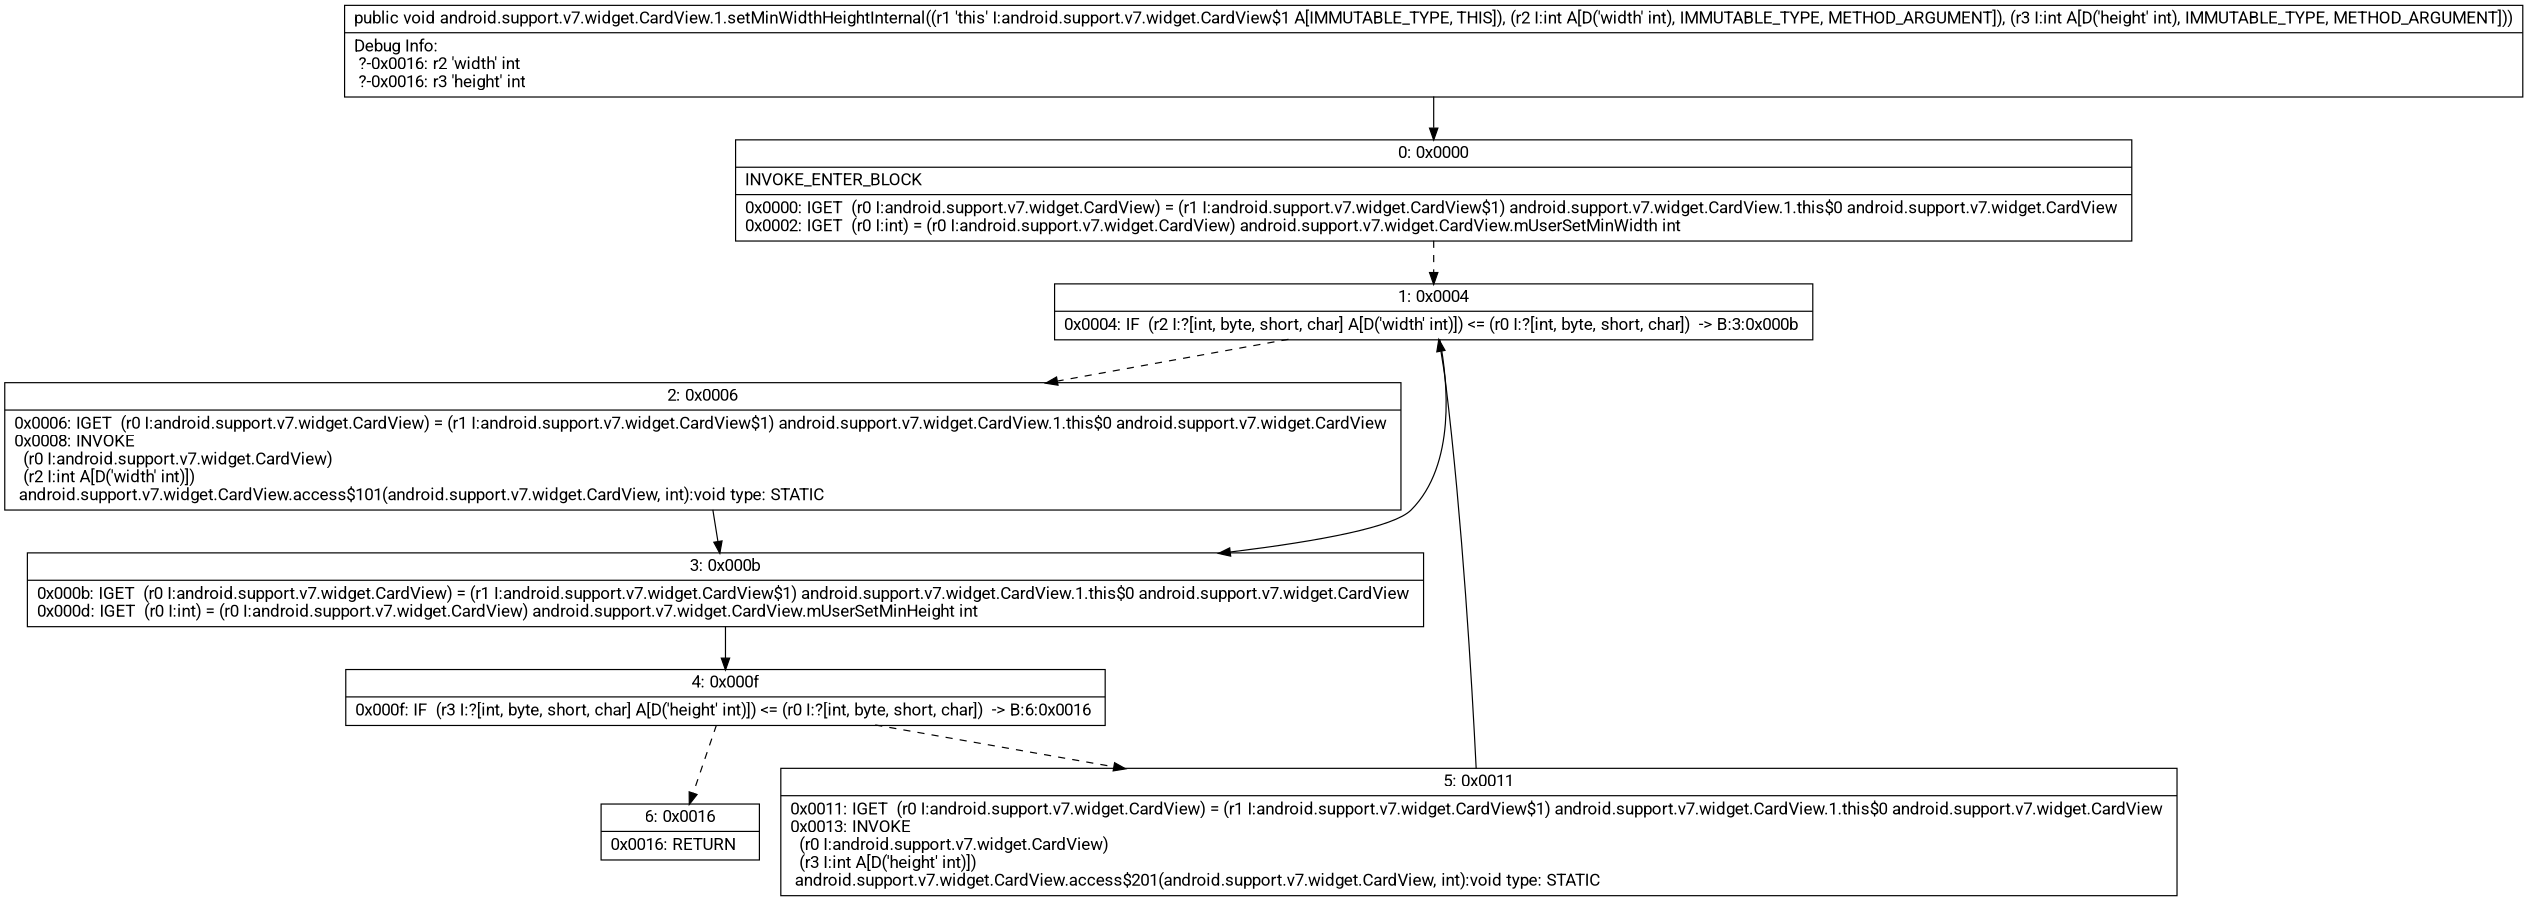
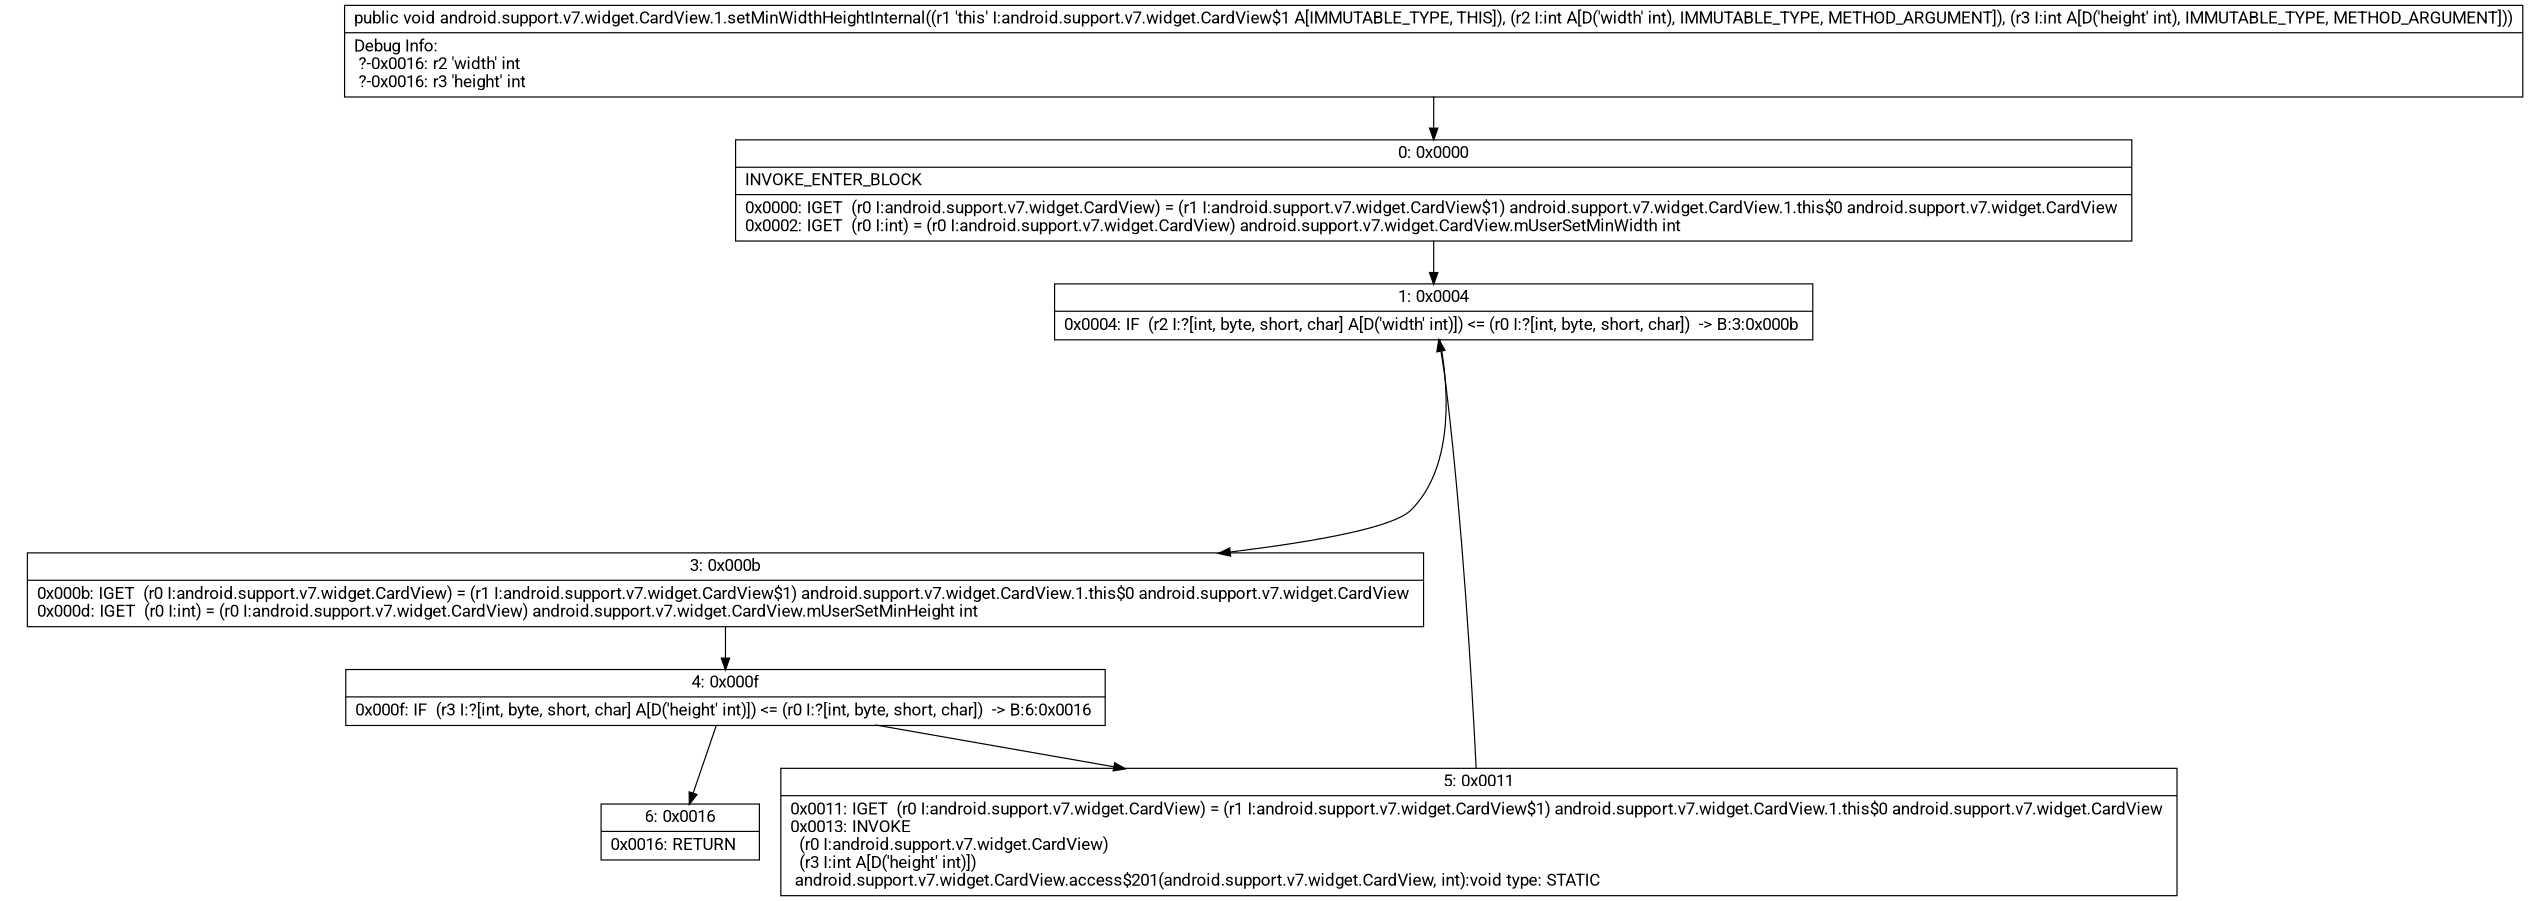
edge "0: 0x0000" -> "1: 0x0004": style dashed -> solid
node "2: 0x0006": removed
edge "4: 0x000f" -> "5: 0x0011": style dashed -> solid
edge "4: 0x000f" -> "6: 0x0016": style dashed -> solid
